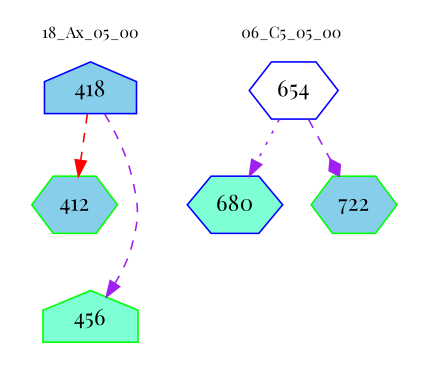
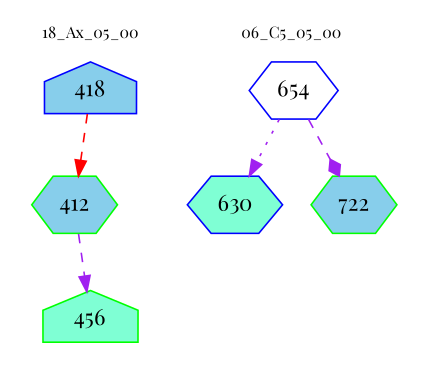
edge "418" -> "456": now "412" -> "456"
node "680": label "680" -> "630"
